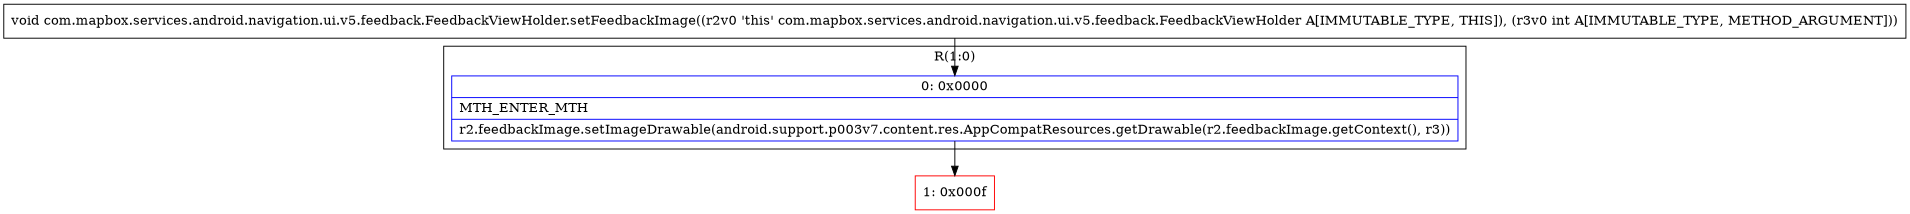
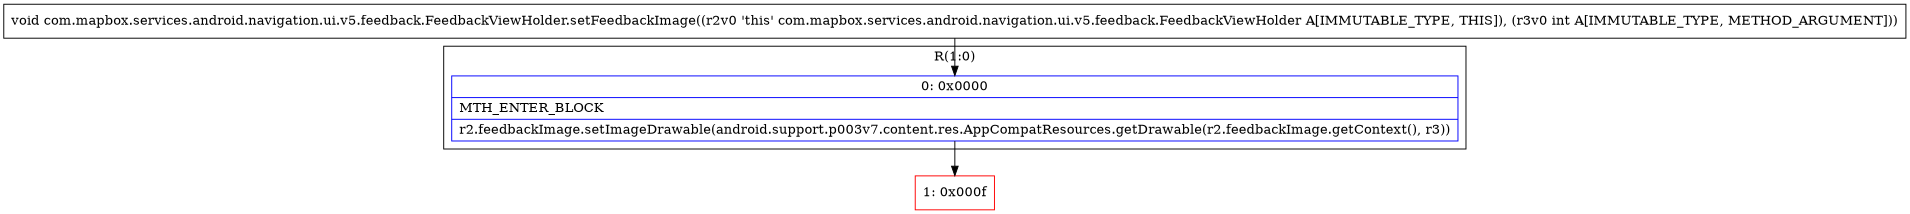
node "0: 0x0000": text "MTH_ENTER_MTH" -> "MTH_ENTER_BLOCK"
